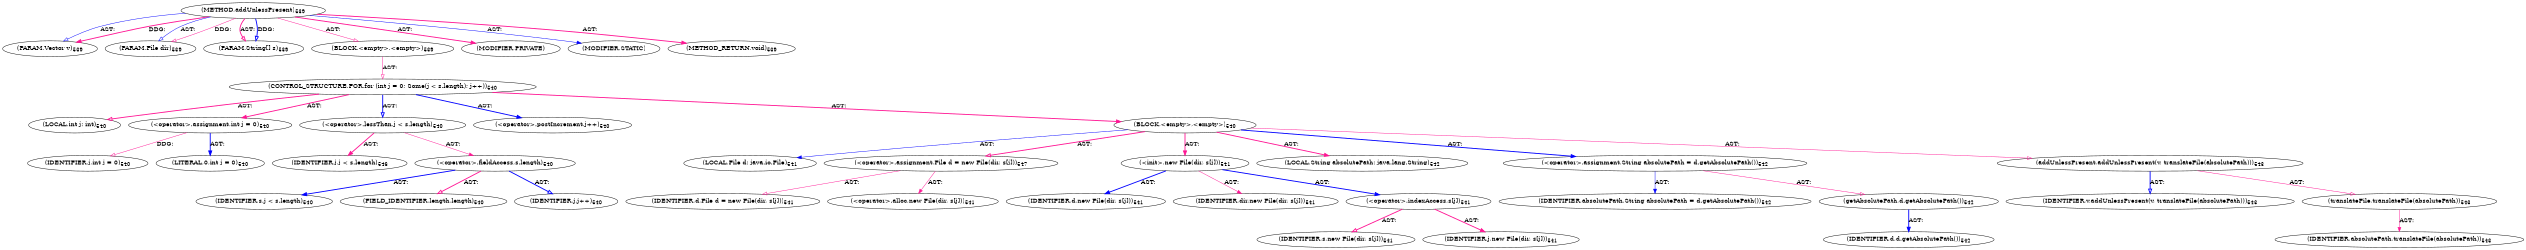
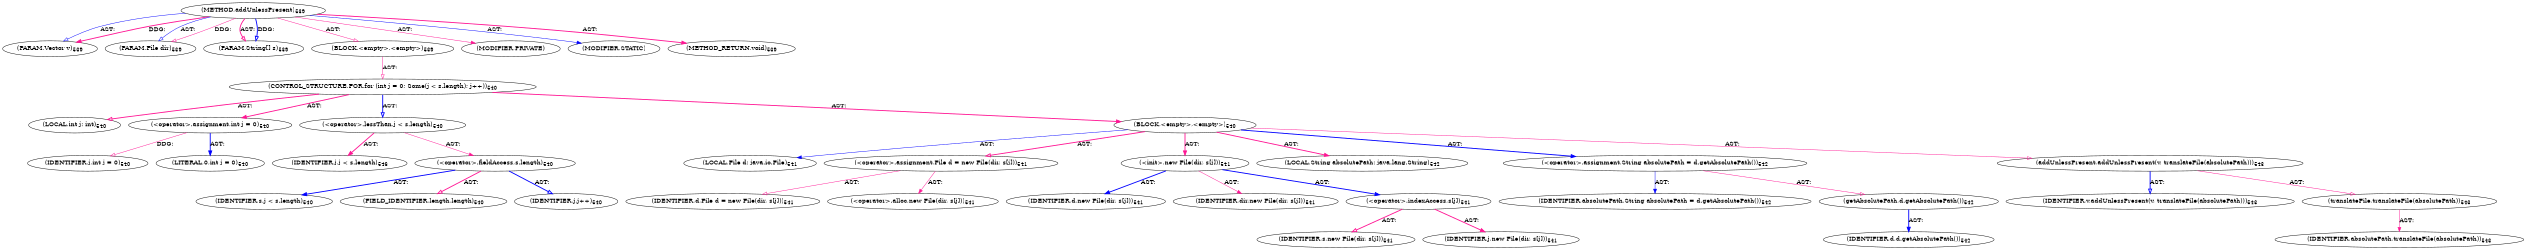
edge "(METHOD,addUnlessPresent)" -> "(MODIFIER,PRIVATE)": style bold -> solid
node "(<operator>.postIncrement,j++)": removed
node "(<operator>.assignment,File d = new File(dir, s[j]))": text "547" -> "541"
